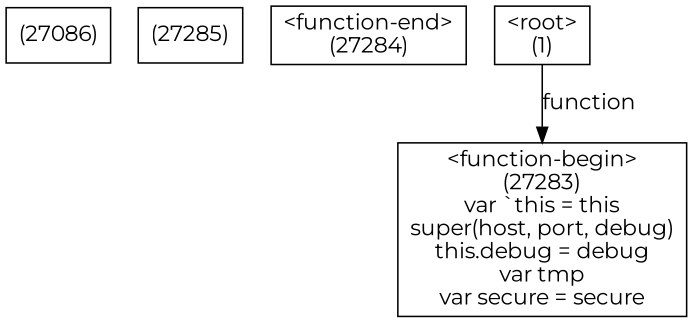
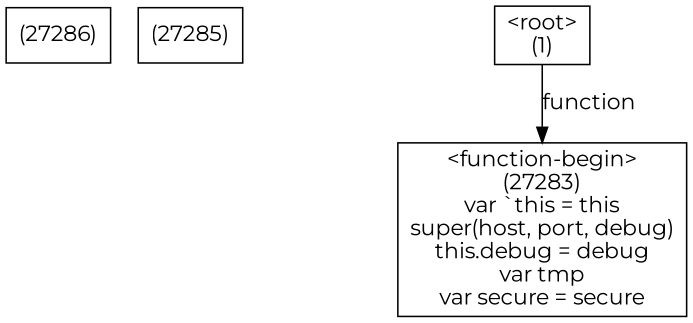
node "(27086)": label "(27086)" -> "(27286)"
node "<function-end> (27284)": removed
